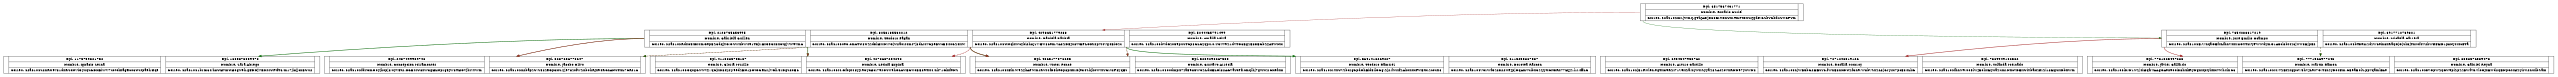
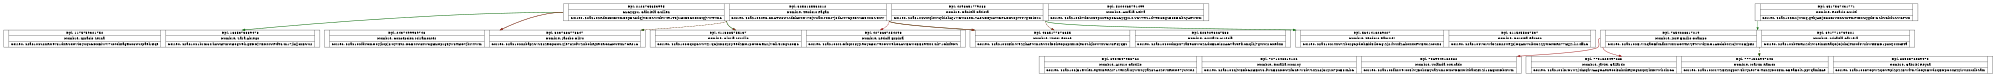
edge "Dpi: 6517567431771" -> "Dpi: 2123735653995": removed
node "Dpi: 2123735653995": text "Nombre: Gabriela Guillen" -> "GLGyqpu: Gabriela Guillen"
node "Dpi: 7731325497283": text "Dpi: 7771566977243" -> "Dpi: 7771566947243"
